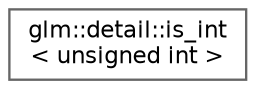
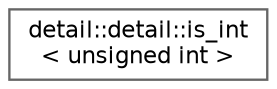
node "glm::detail::is_int < unsigned int >": label "glm::detail::is_int < unsigned int >" -> "detail::detail::is_int < unsigned int >"
